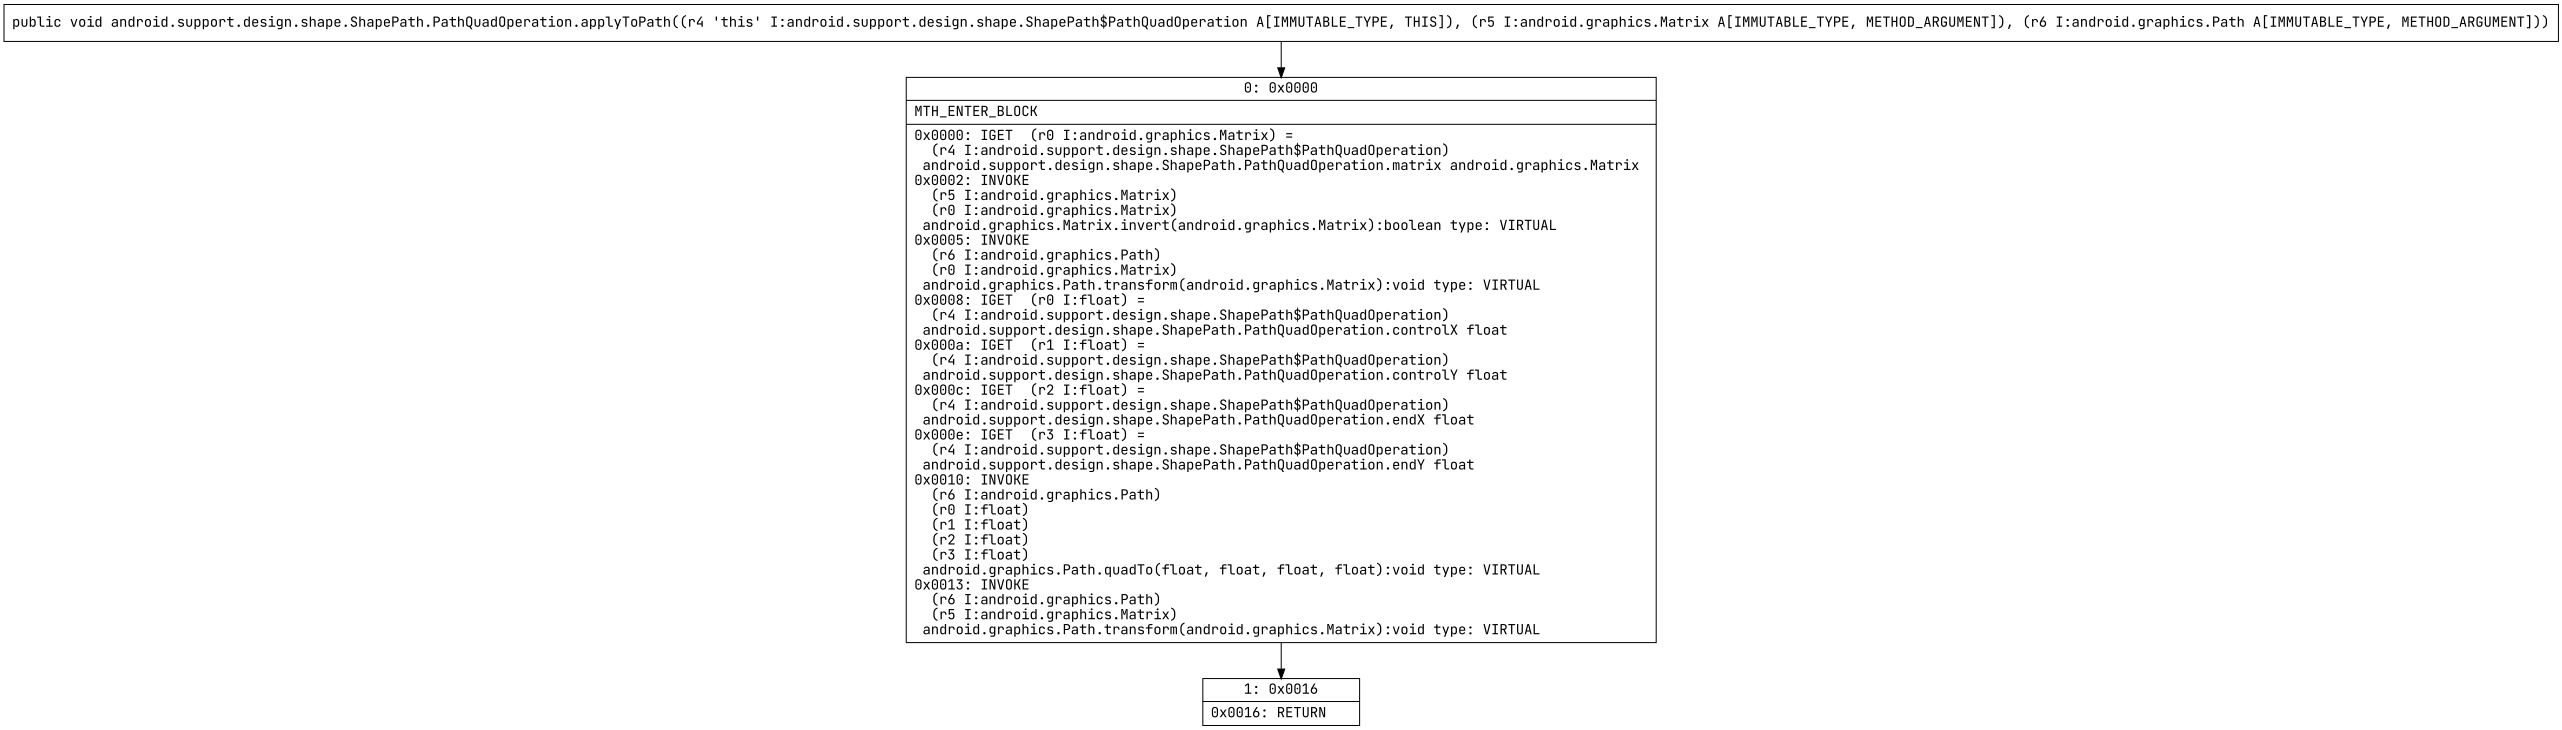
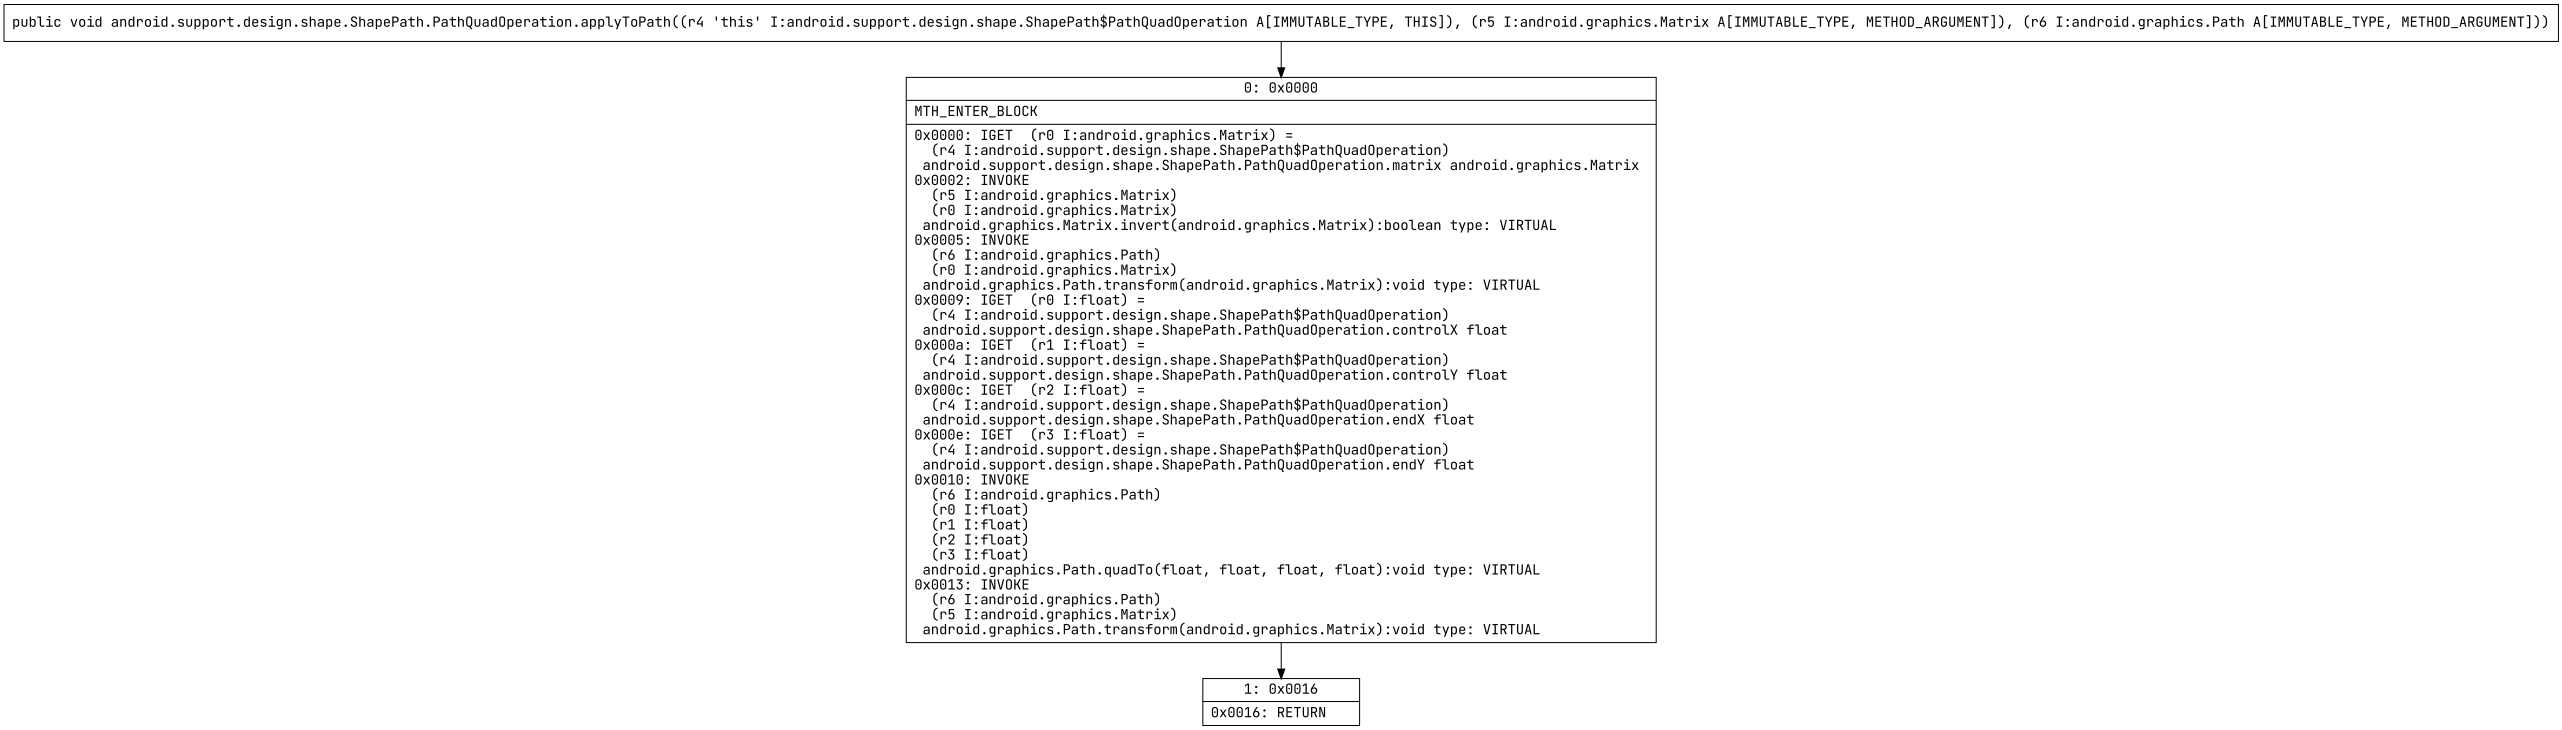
node "0: 0x0000": text "0x0008: IGET  (r0 I:float) =" -> "0x0009: IGET  (r0 I:float) ="
